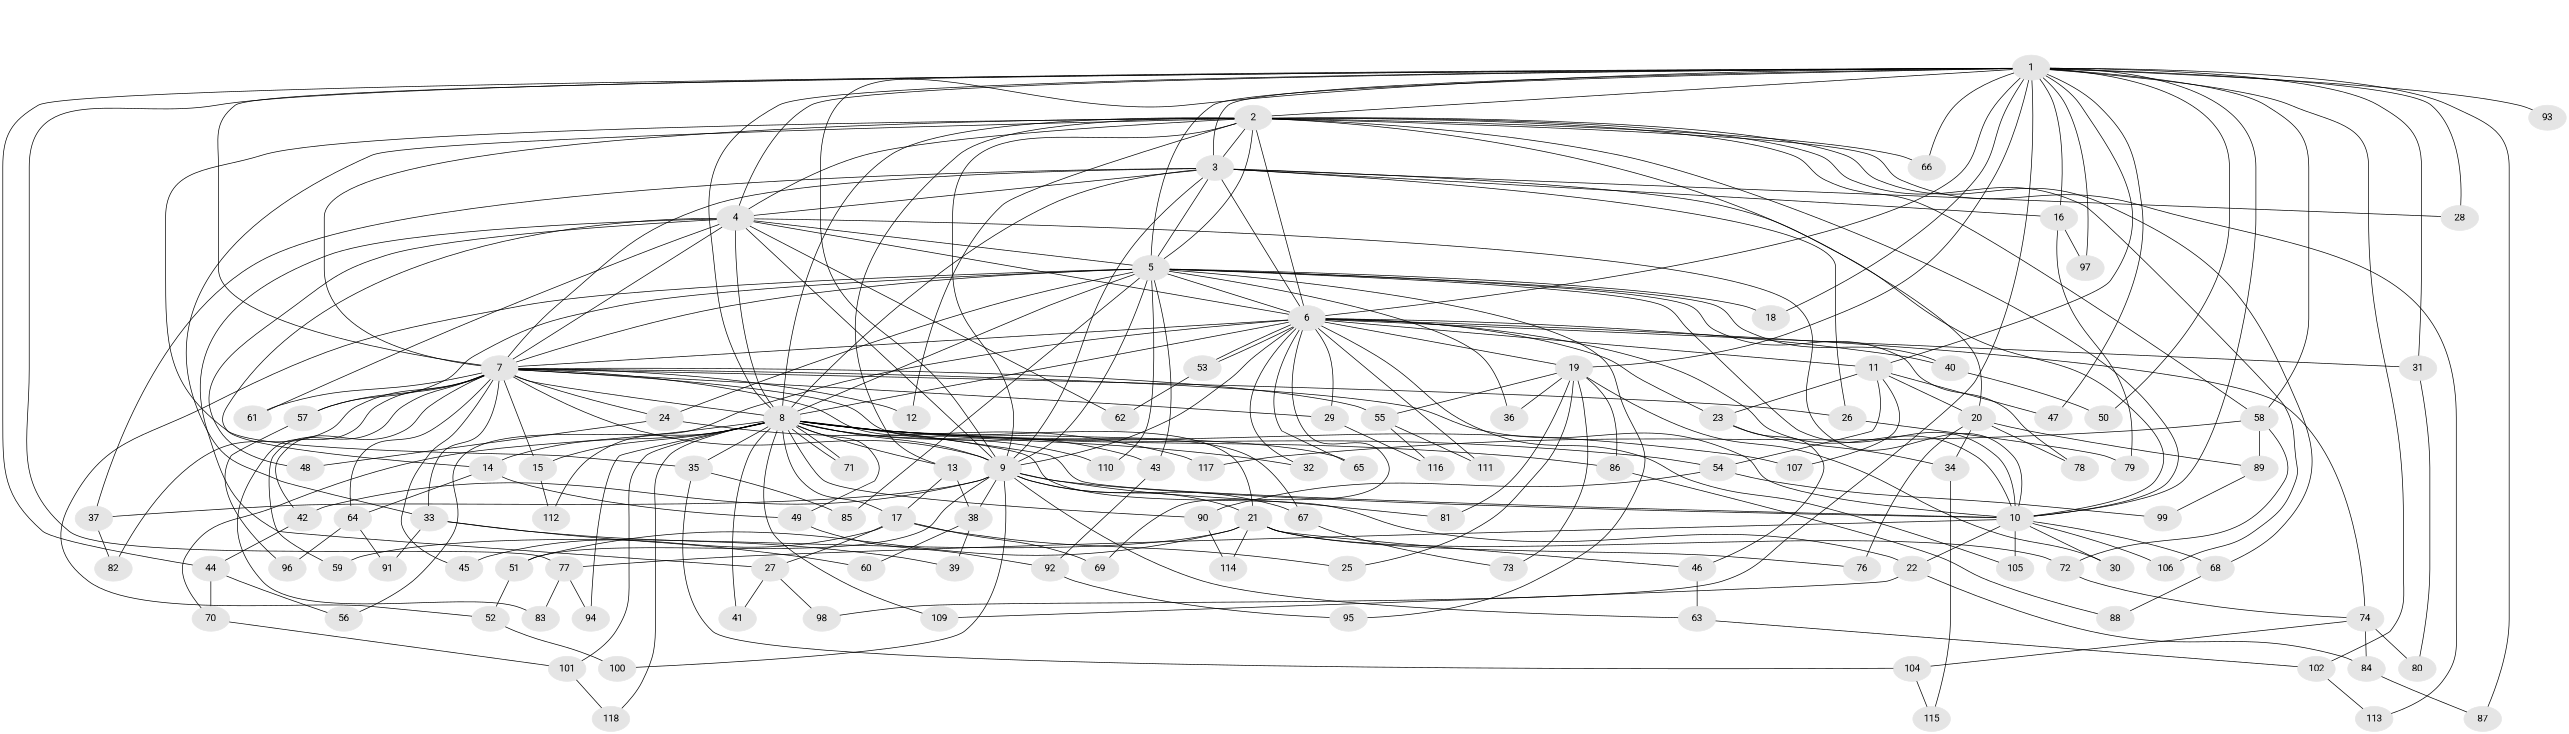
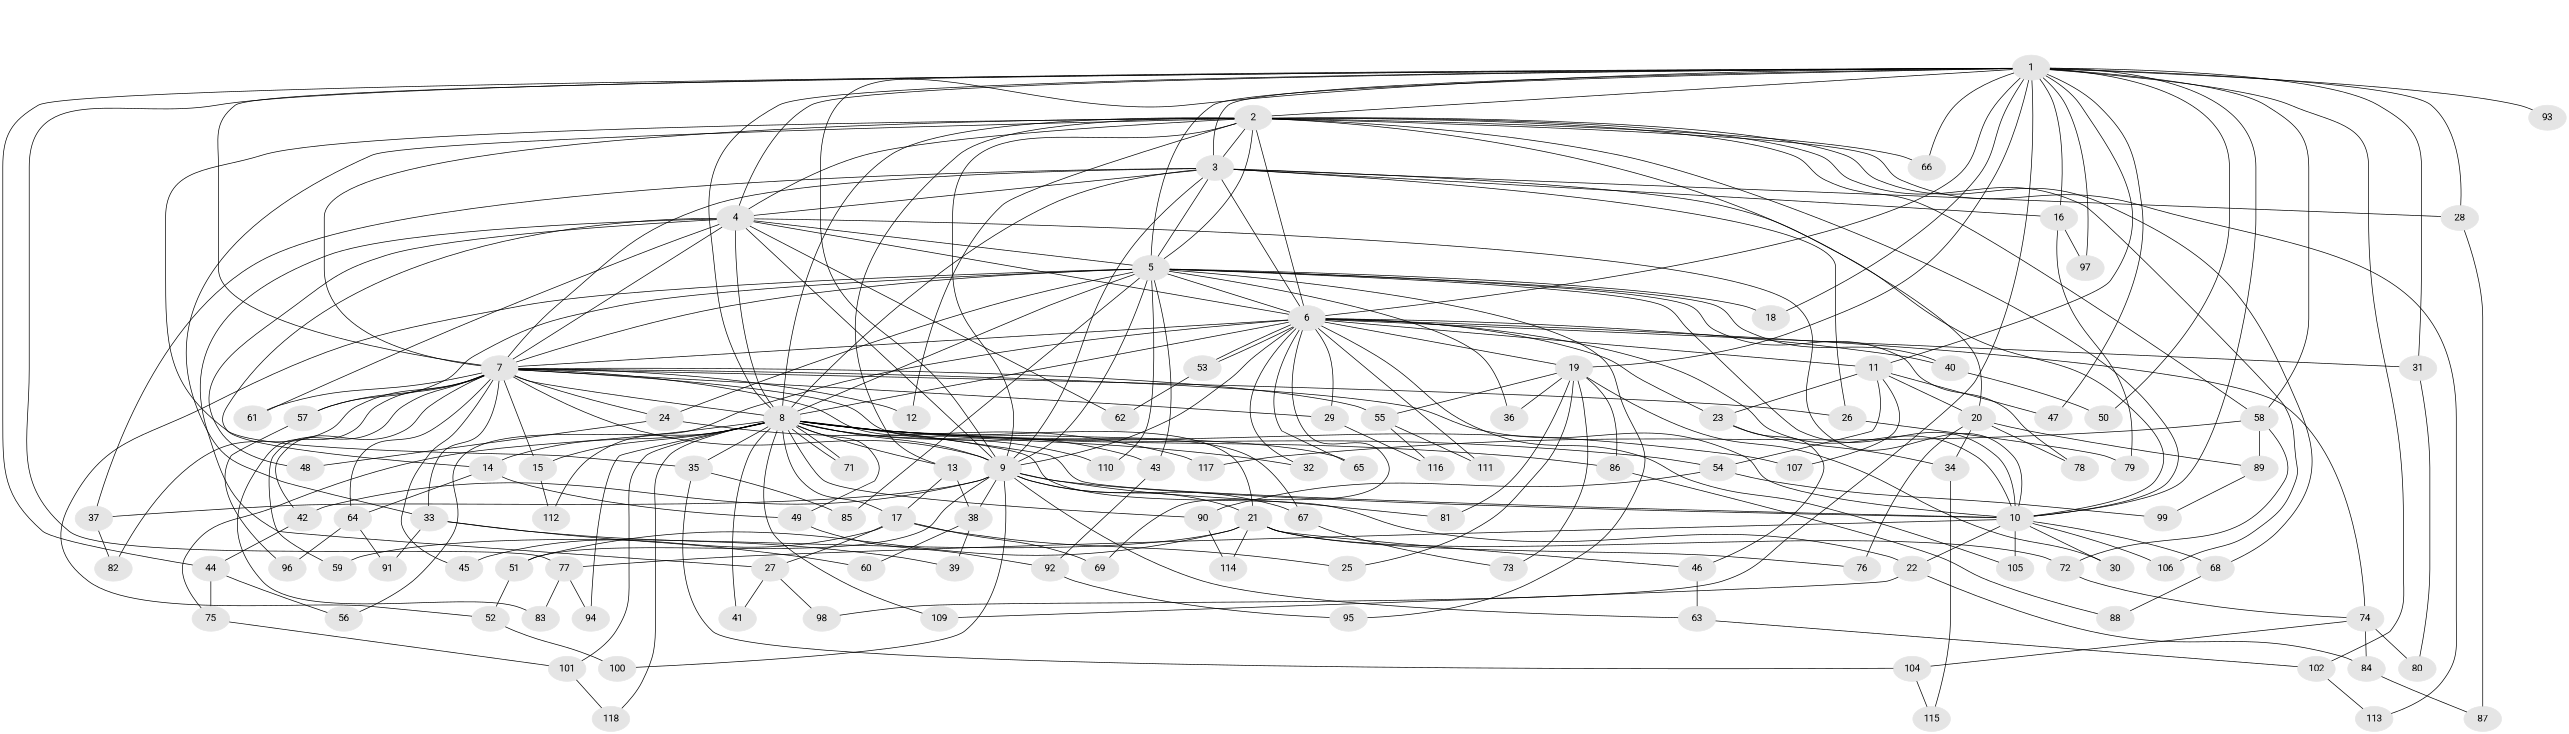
edge "1" -- "87": now "28" -- "87"
node "70": label "70" -> "75"
